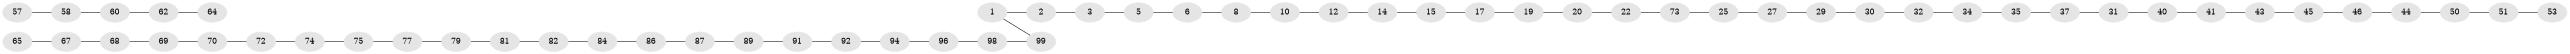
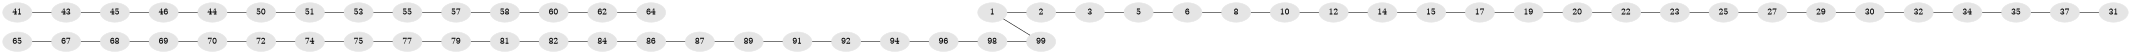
node "55": added
node "73": label "73" -> "23"
node "40": removed
